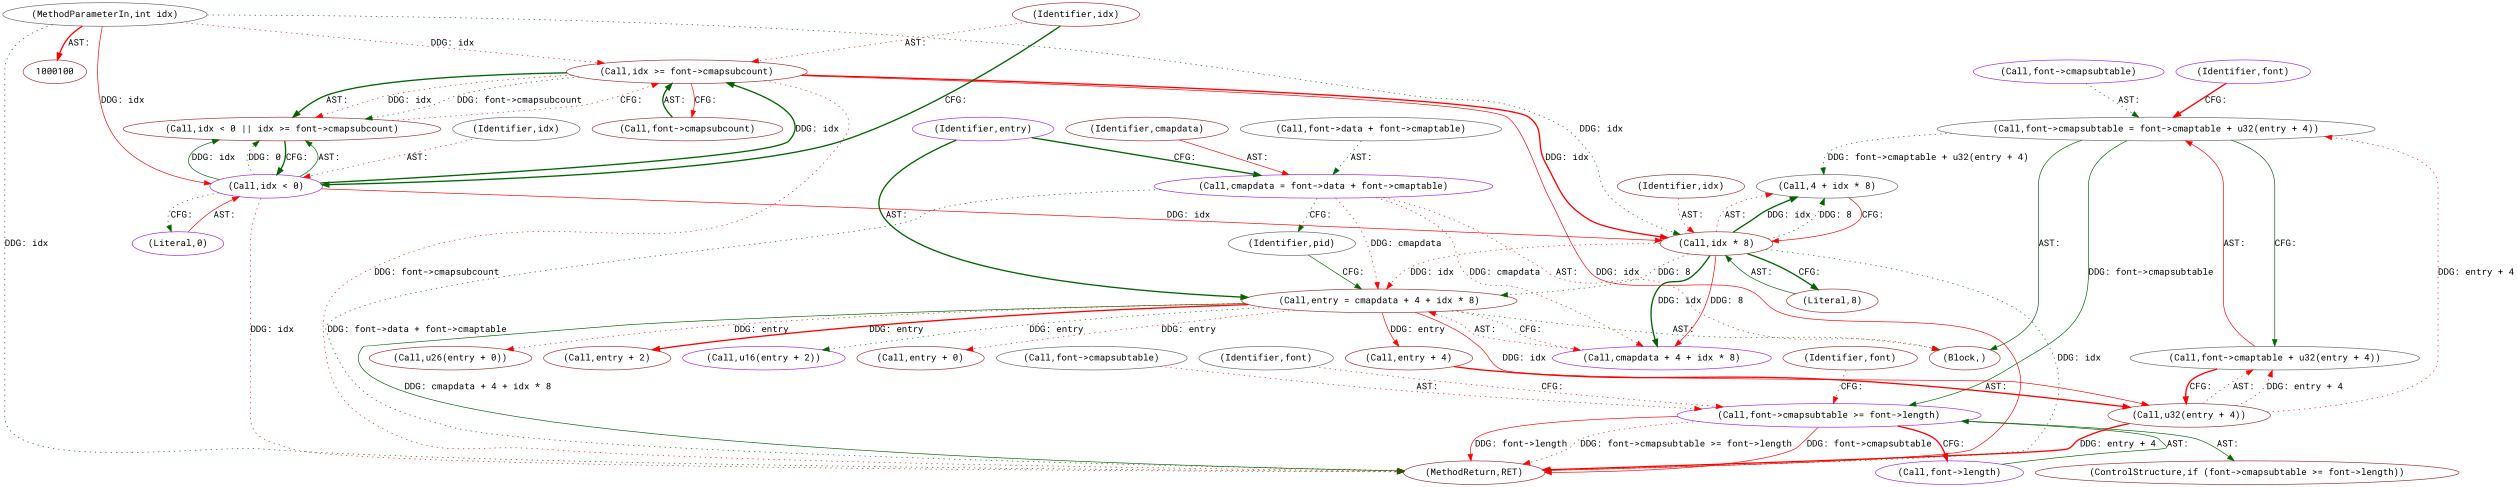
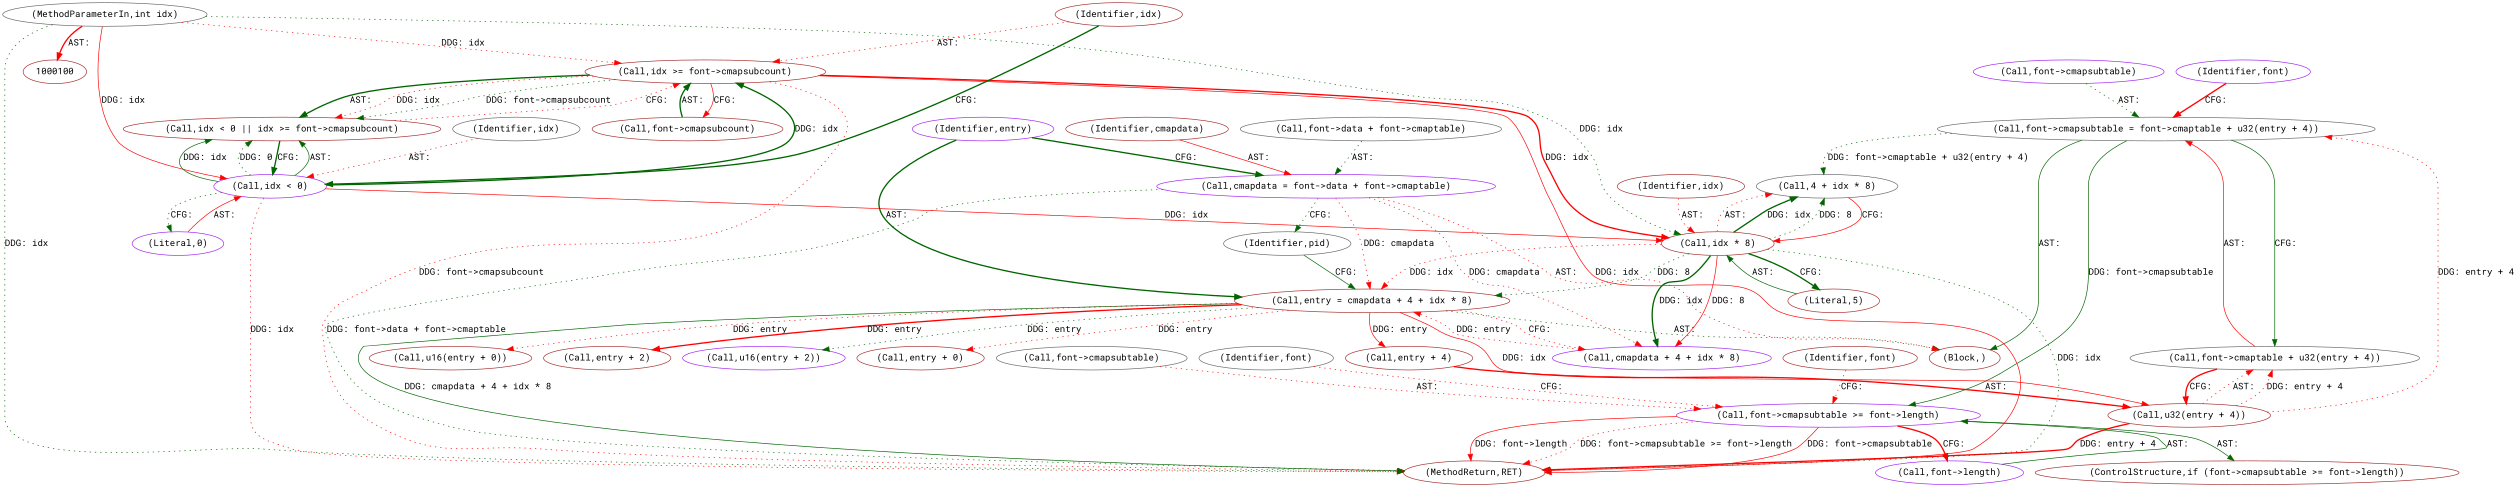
node "(Literal,8)": label "(Literal,8)" -> "(Literal,5)"
edge "(Call,cmapdata + 4 + idx * 8)" -> "(Call,entry = cmapdata + 4 + idx * 8)": label "AST: " -> "DDG: entry"
node "(Call,u26(entry + 0))": label "(Call,u26(entry + 0))" -> "(Call,u16(entry + 0))"
